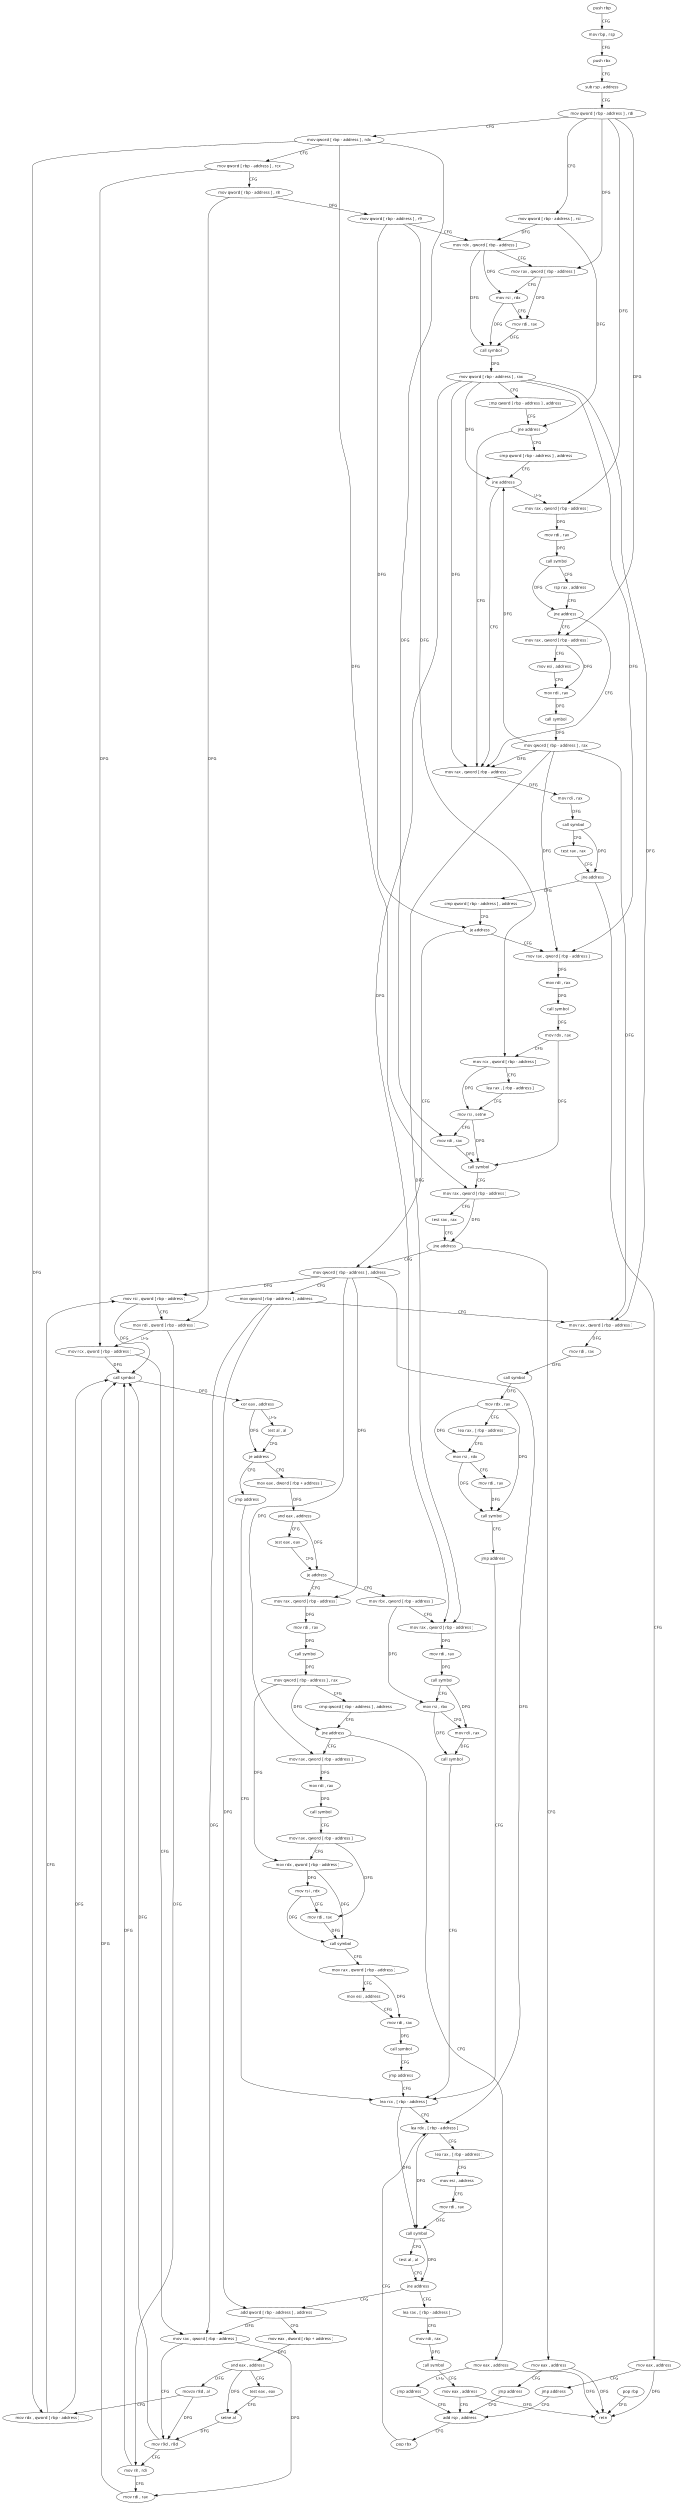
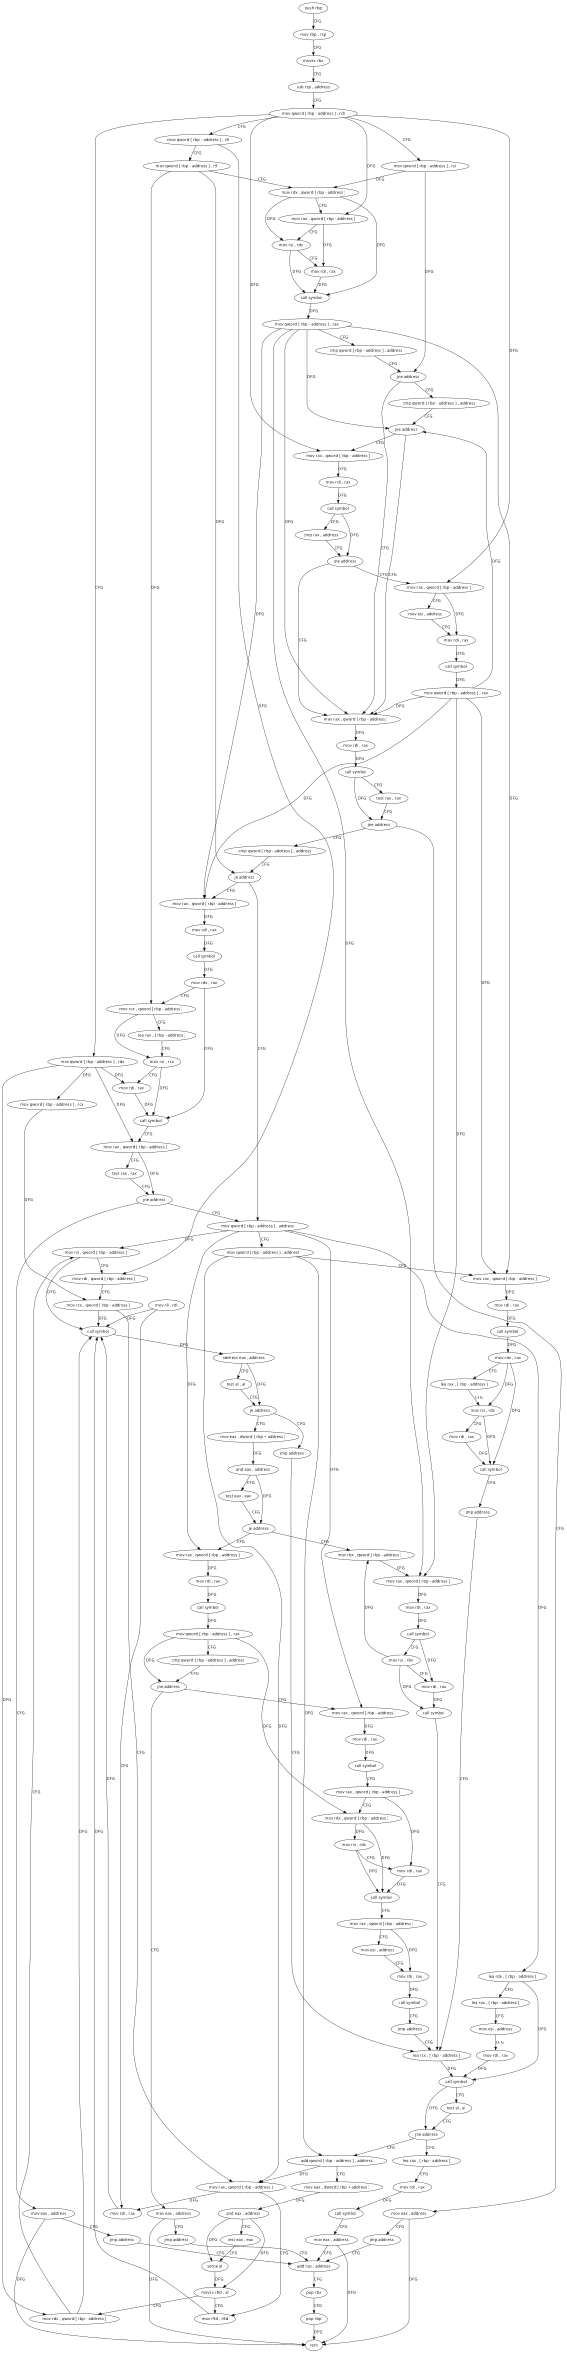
node "push rbx": label "push rbx" -> "movzx rbx"
edge "mov qword [ rbp - address ] , rdx" -> "mov qword [ rbp - address ] , rcx": label "CFG" -> "DFG"
edge "mov qword [ rbp - address ] , rcx" -> "mov qword [ rbp - address ] , r8": now "mov qword [ rbp - address ] , rdi" -> "mov qword [ rbp - address ] , r8"
edge "mov qword [ rbp - address ] , r8" -> "mov qword [ rbp - address ] , r9": label "DFG" -> "CFG"
node "rsp rax , address": label "rsp rax , address" -> "cmp rax , address"
node "mov rsi , setne": label "mov rsi , setne" -> "mov rsi , rcx"
node "xor eax , address": label "xor eax , address" -> "address eax , address"
edge "mov rbx , qword [ rbp - address ]" -> "mov rsi , rbx": reversed
edge "mov rdi , qword [ rbp - address ]" -> "mov r8 , rdi": removed, label "DFG"
edge "lea rcx , [ rbp - address ]" -> "lea rdx , [ rbp - address ]": removed, label "CFG"
edge "pop rbx" -> "lea rdx , [ rbp - address ]": now "pop rbx" -> "pop rbp"
edge "pop rbp" -> "retn": label "CFG" -> "DFG"
edge "movzx r8d , al" -> "mov r9d , r8d": label "DFG" -> "CFG"
edge "setne al" -> "mov r9d , r8d": now "setne al" -> "movzx r8d , al"
edge "mov r9d , r8d" -> "mov r8 , rdi": removed, label "CFG"
